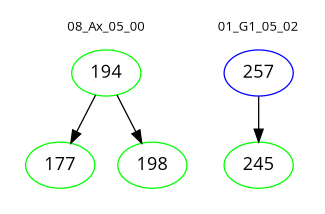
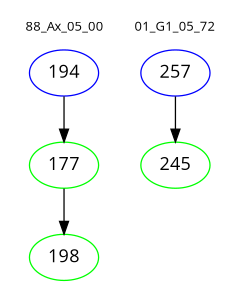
cluster "08_Ax_05_00": label "08_Ax_05_00" -> "88_Ax_05_00"
cluster "01_G1_05_02": label "01_G1_05_02" -> "01_G1_05_72"
node "194": color green -> blue
edge "194" -> "198": now "177" -> "198"
